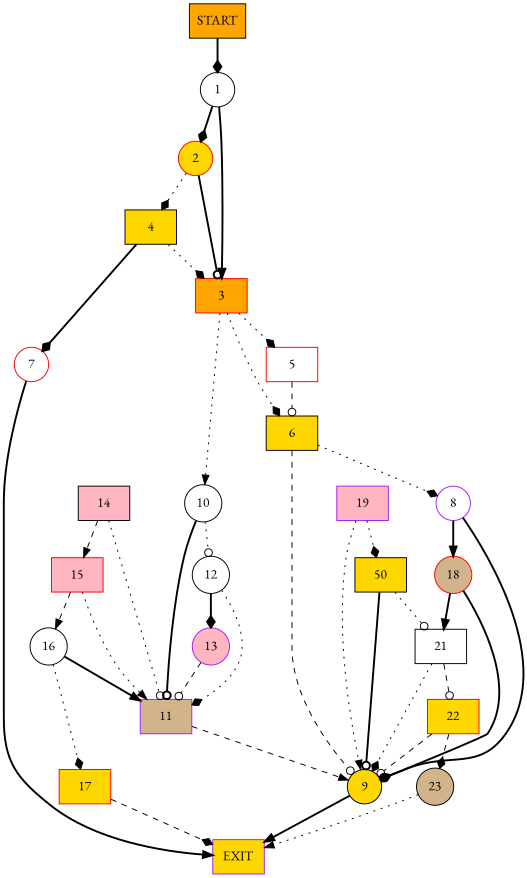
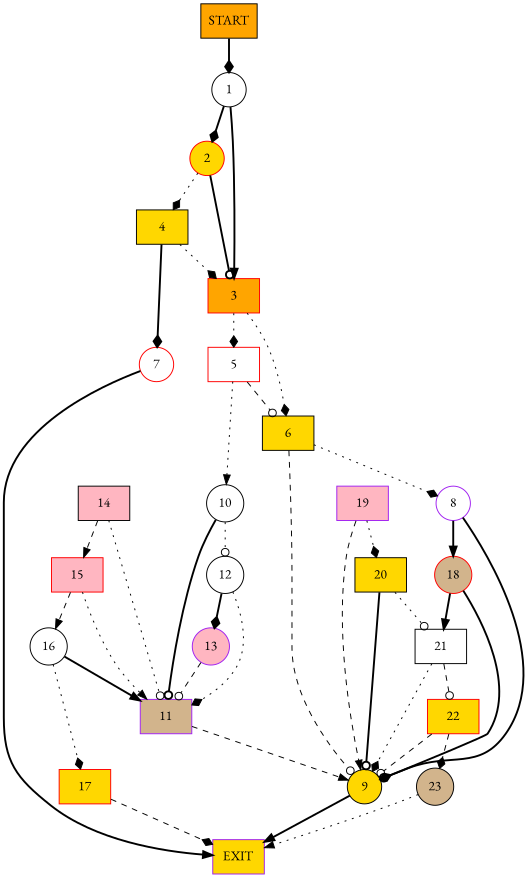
edge "3" -> "10": now "5" -> "10"
node "50": label "50" -> "20"
edge "19" -> "9": style dotted -> dashed
